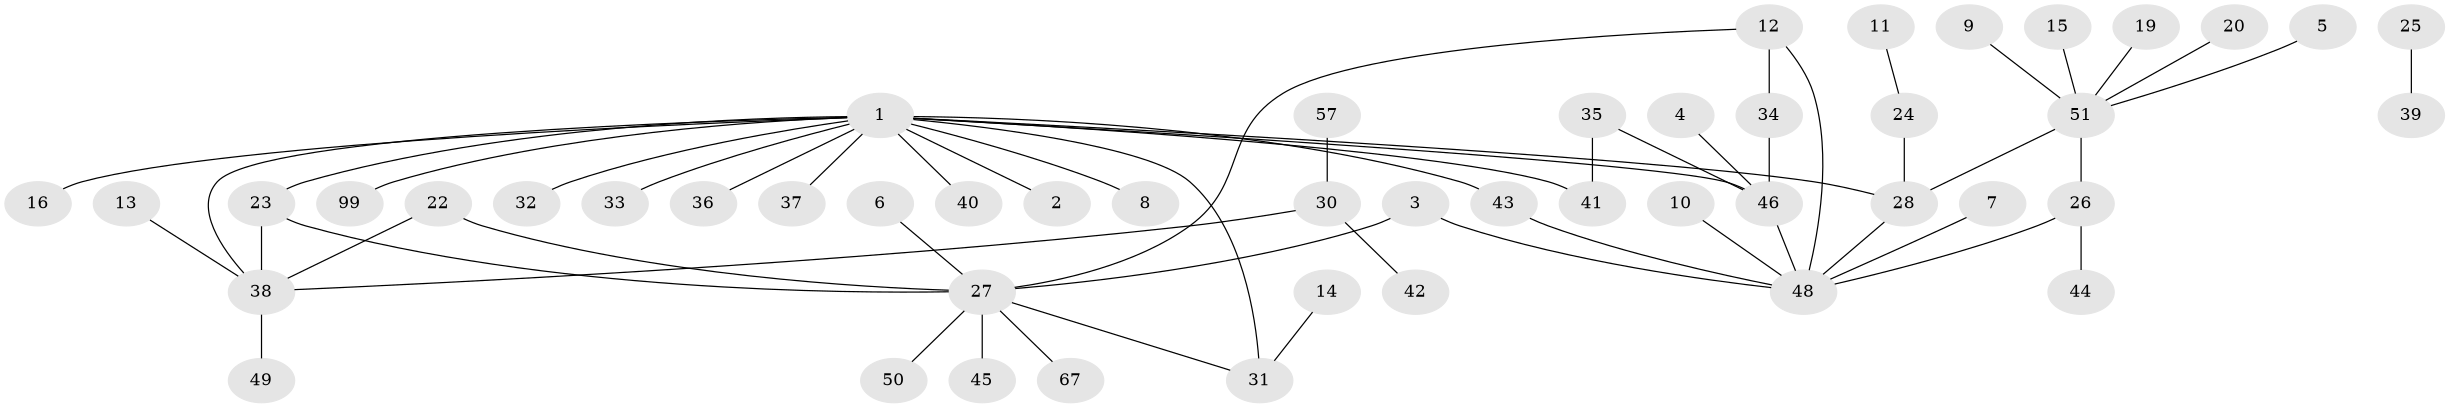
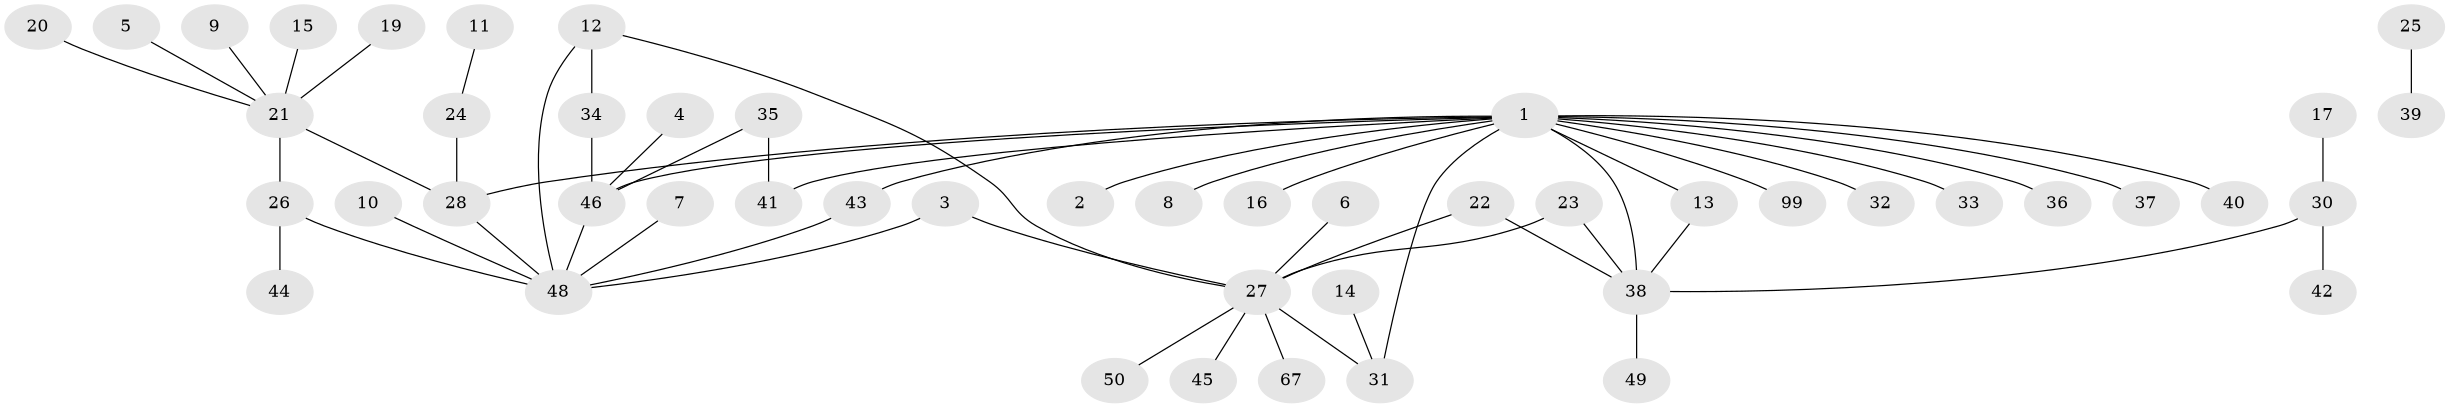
node "57": label "57" -> "17"
node "51": label "51" -> "21"
edge "1" -- "23": now "1" -- "13"
